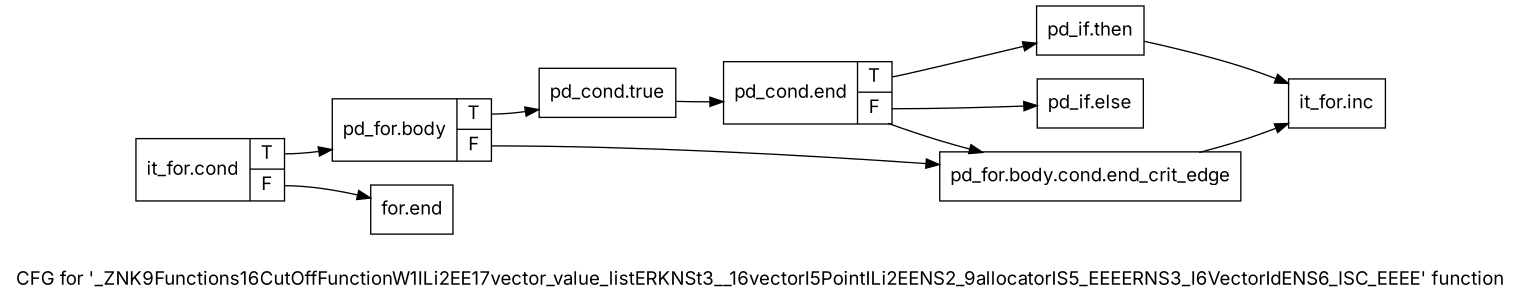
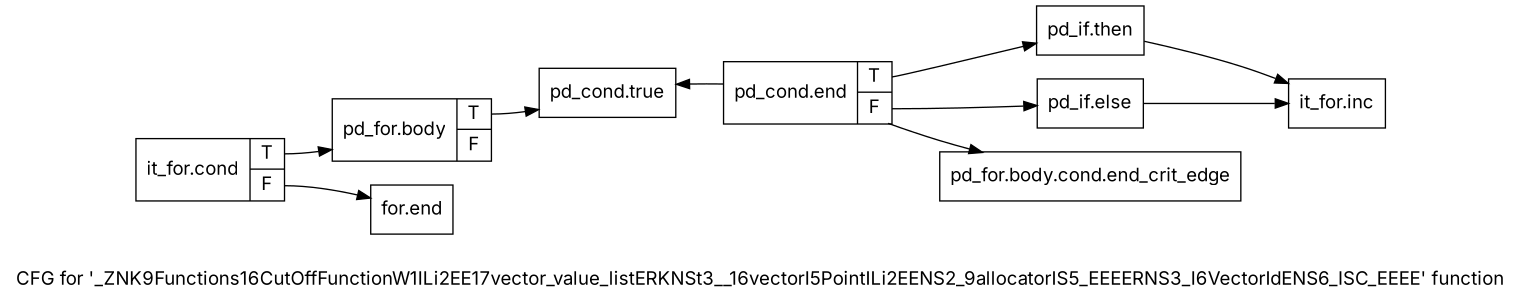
edge "pd_cond.true" -> "pd_cond.end": reversed
edge "pd_for.body.cond.end_crit_edge" -> "it_for.inc": now "pd_if.else" -> "it_for.inc"
edge "pd_for.body" -> "pd_for.body.cond.end_crit_edge": removed
